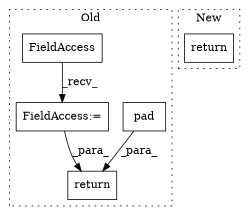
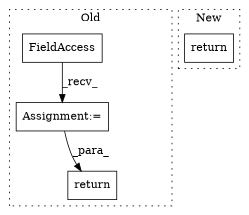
node "FieldAccess:=": label "FieldAccess:=" -> "Assignment:="
node "pad": removed
